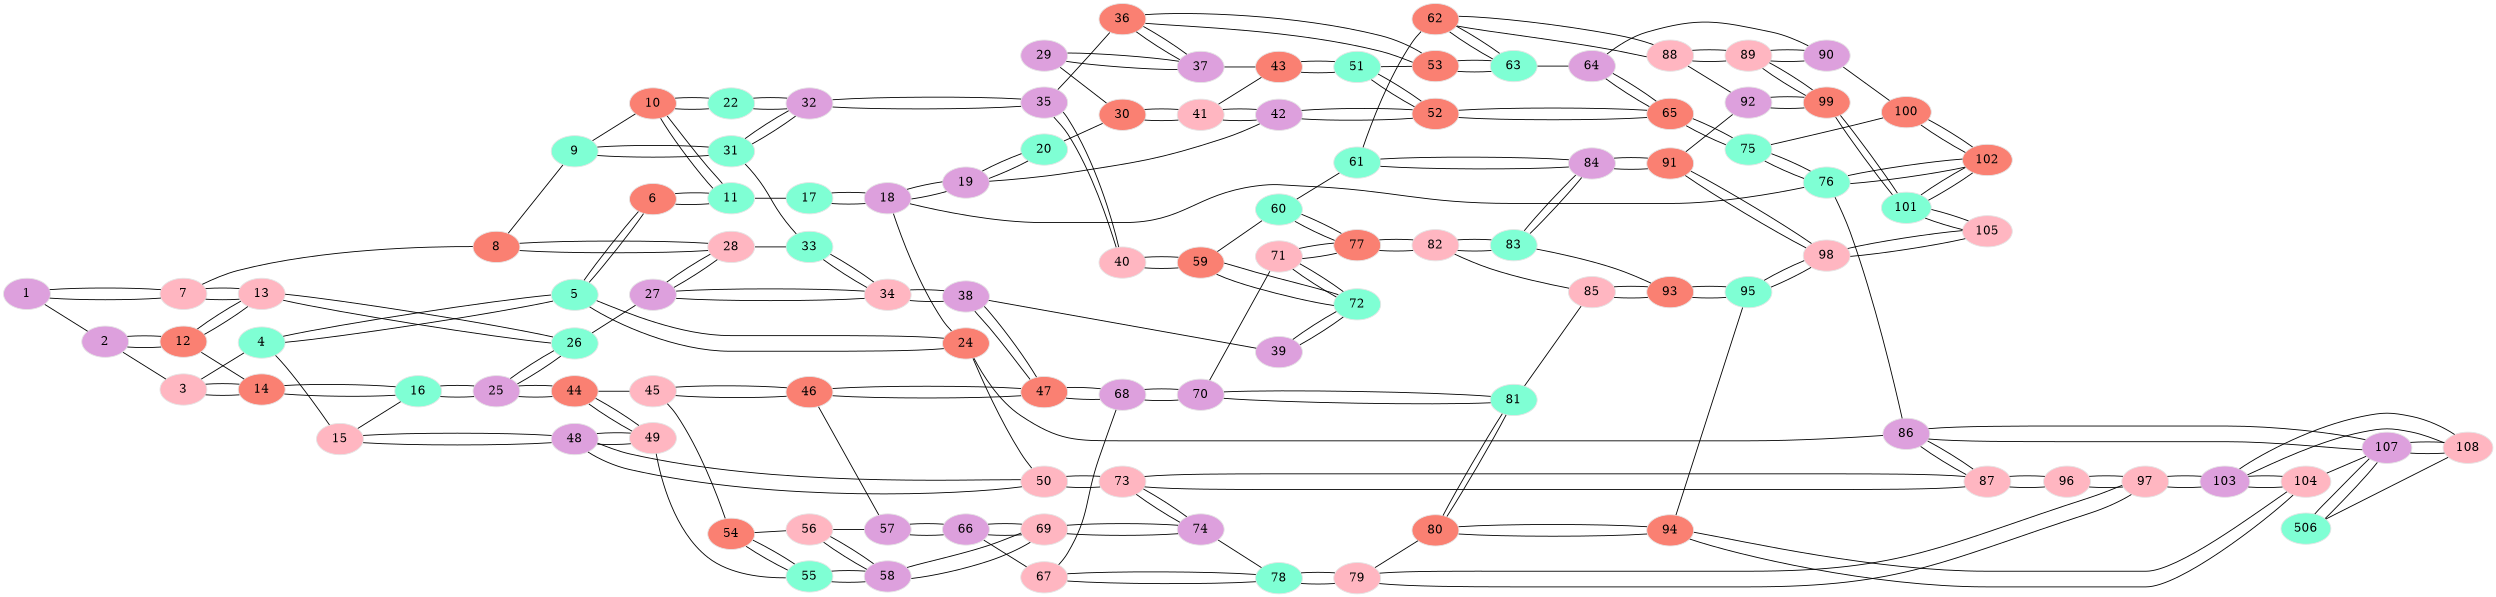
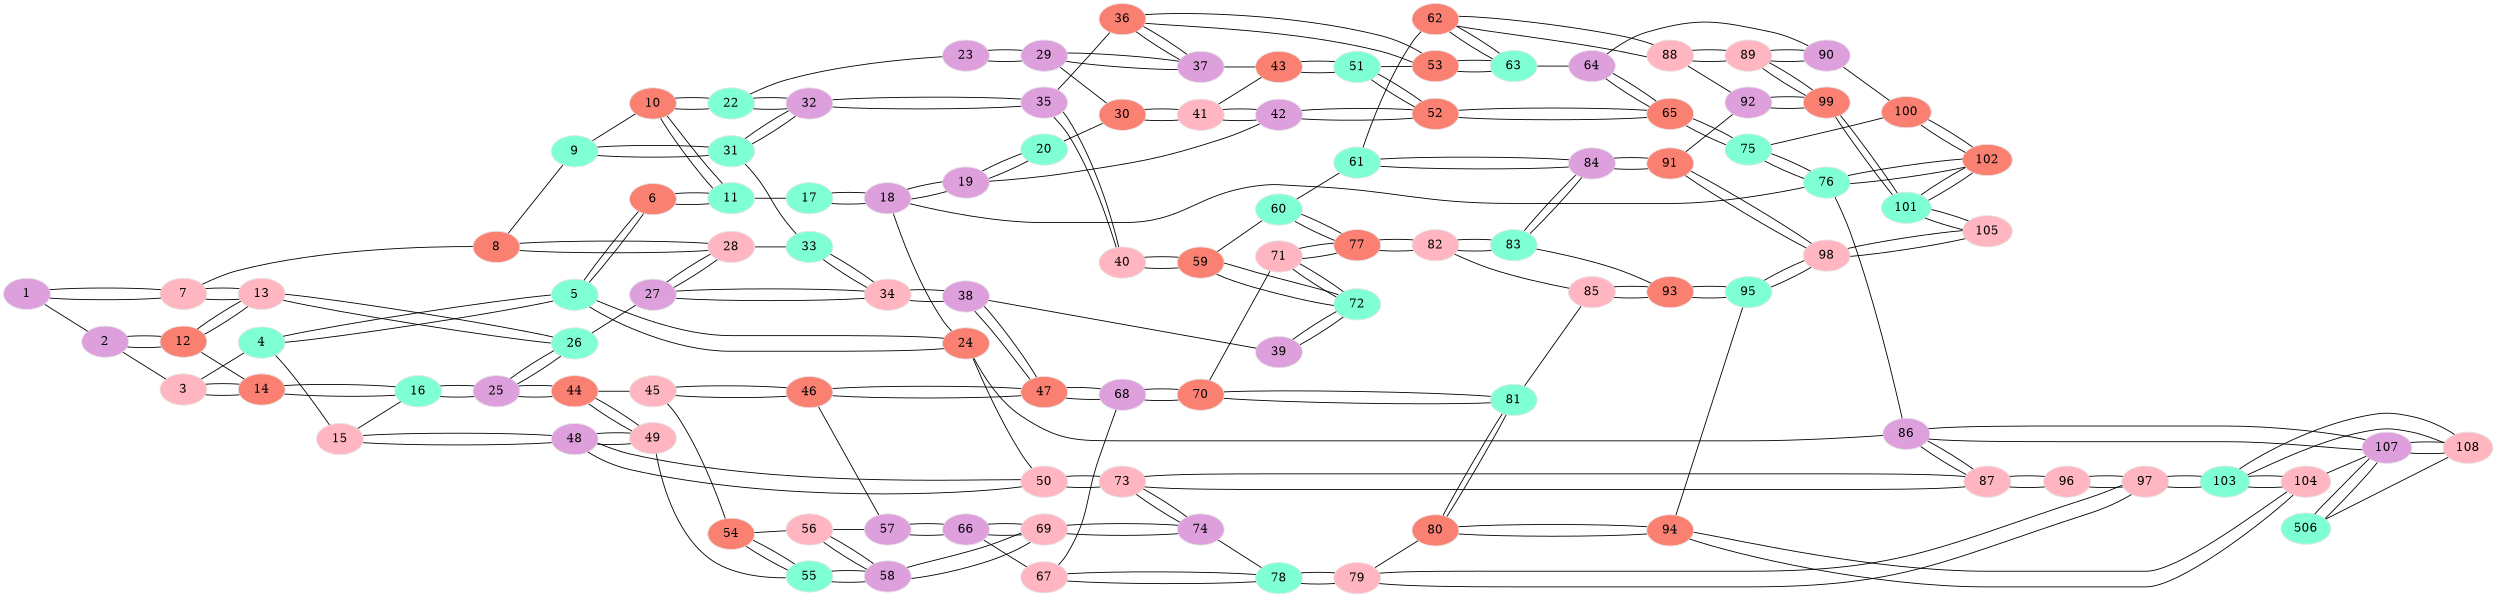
node "23": added
node "70": fillcolor plum -> salmon
node "103": fillcolor plum -> aquamarine
